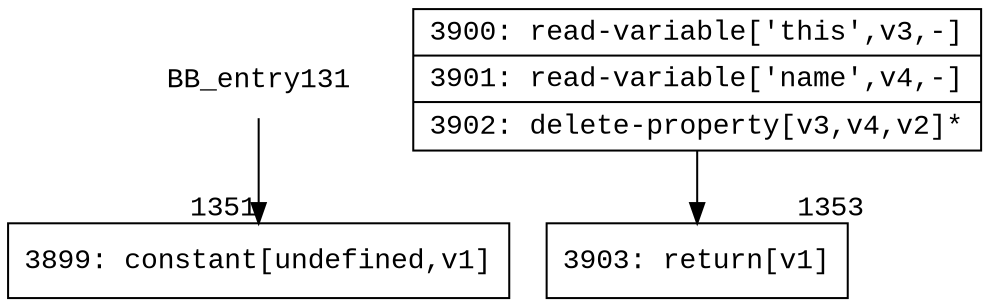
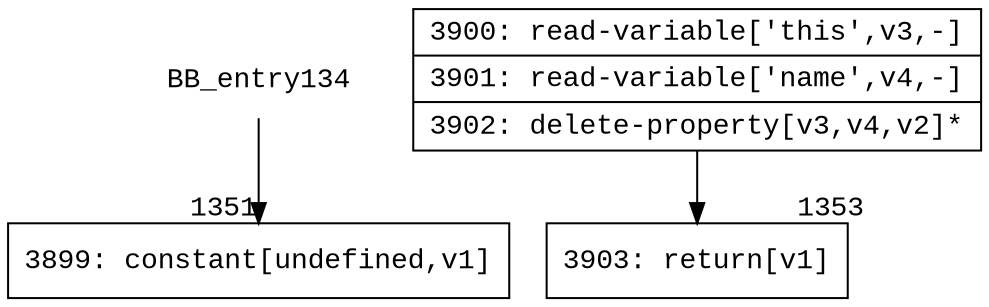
node "BB_entry131": label "BB_entry131" -> "BB_entry134"
